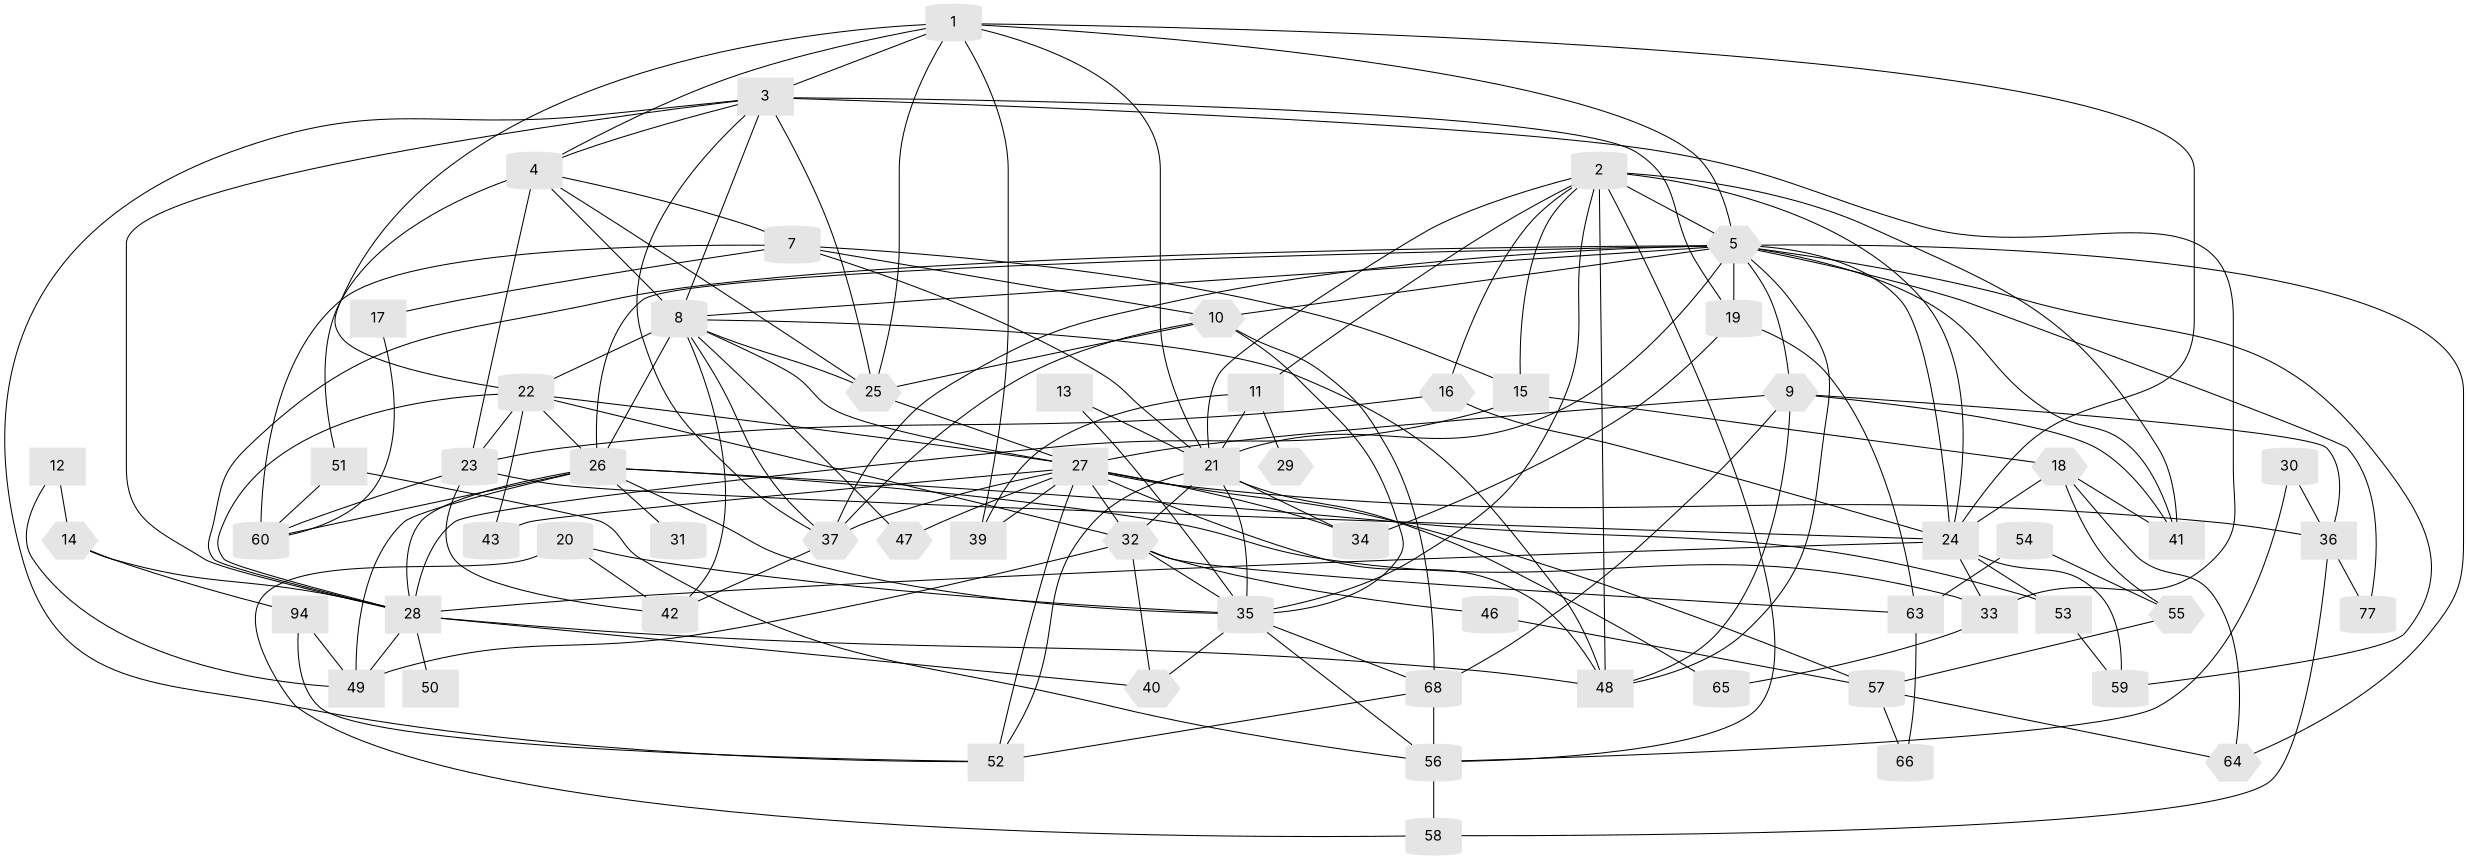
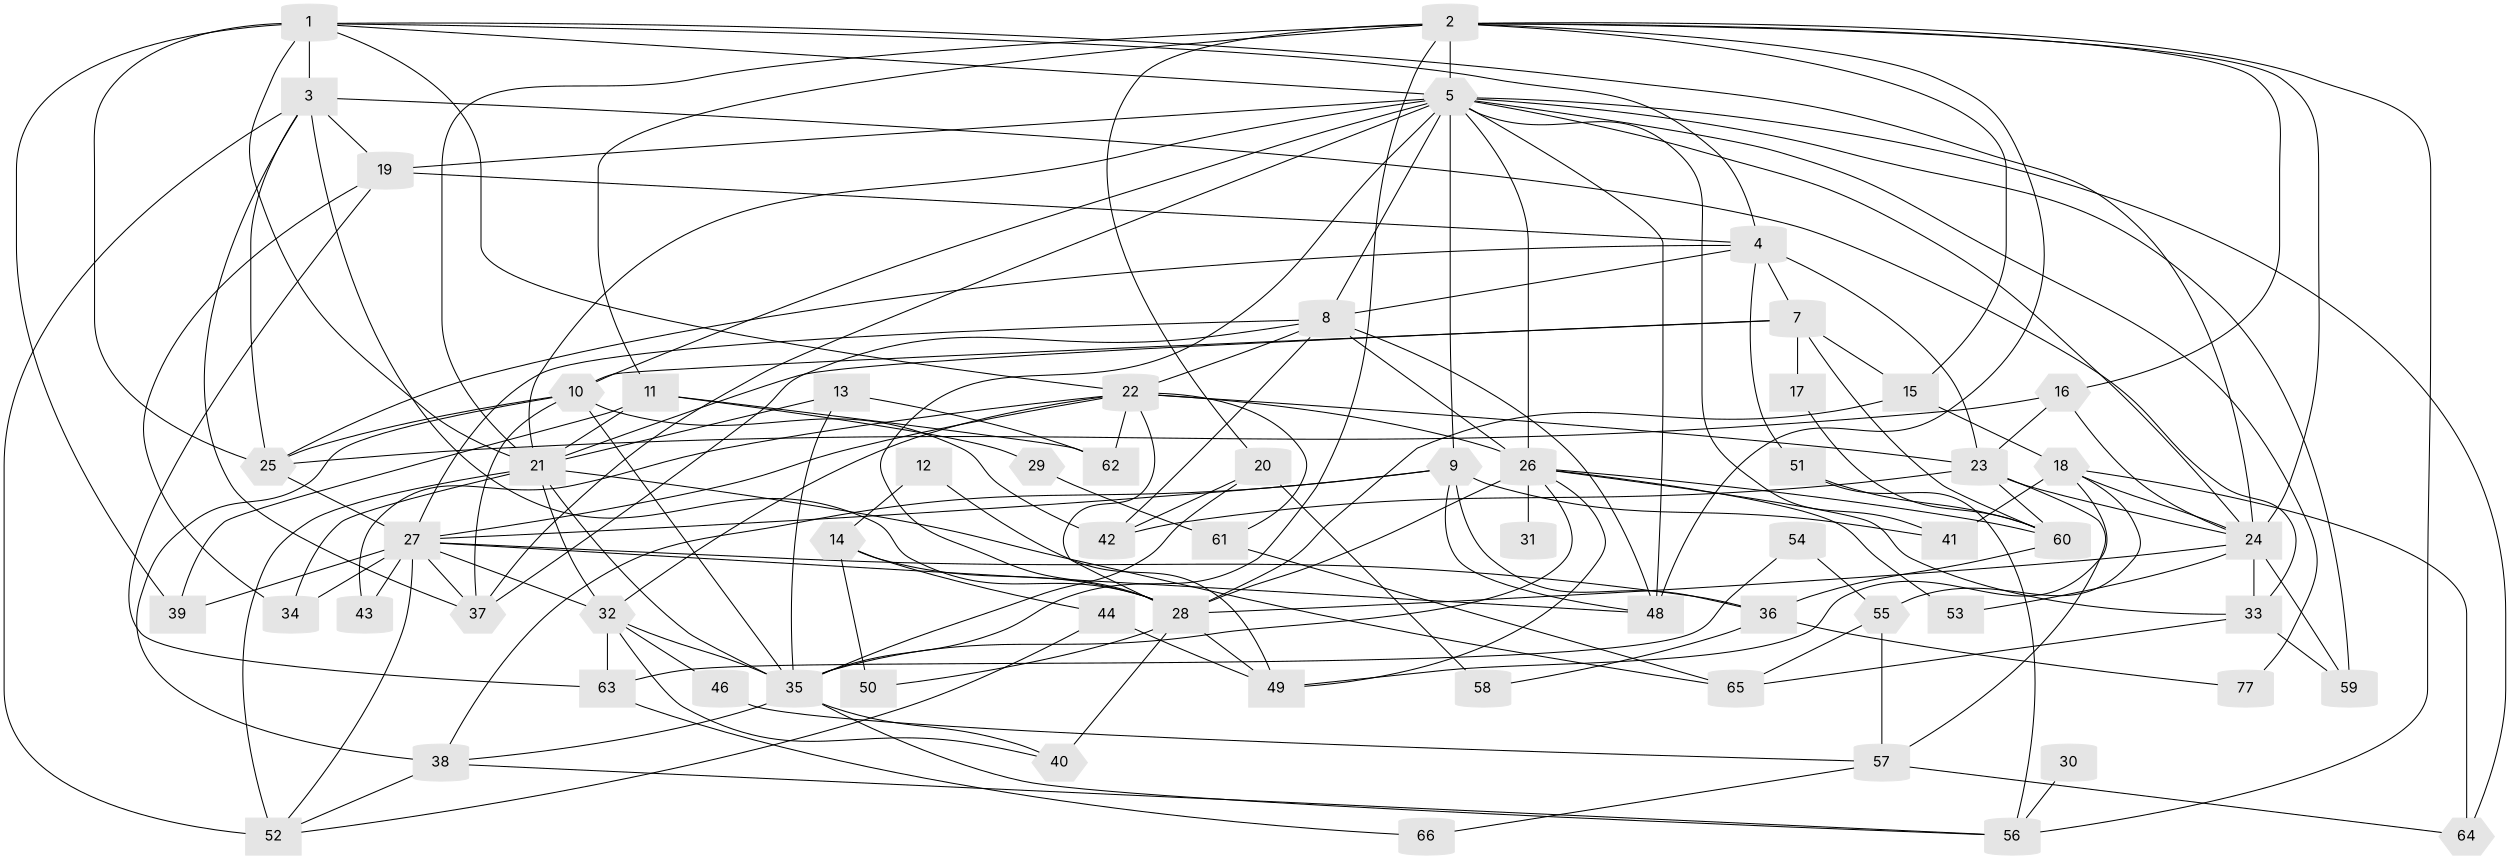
edge "3" -- "4": now "19" -- "4"
edge "3" -- "8": removed
edge "2" -- "41": now "2" -- "20"
edge "8" -- "25": now "16" -- "25"
node "62": added
edge "30" -- "36": now "60" -- "36"
node "47": removed
node "61": added
edge "27" -- "57": now "23" -- "57"
edge "37" -- "42": now "10" -- "42"
node "94": label "94" -> "44"
edge "14" -- "50": added
edge "32" -- "49": now "18" -- "49"
edge "28" -- "48": removed
edge "55" -- "65": added
edge "53" -- "59": now "33" -- "59"
node "68": label "68" -> "38"
edge "56" -- "58": removed
